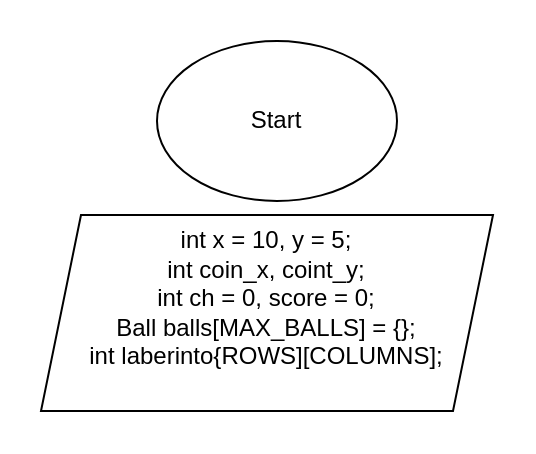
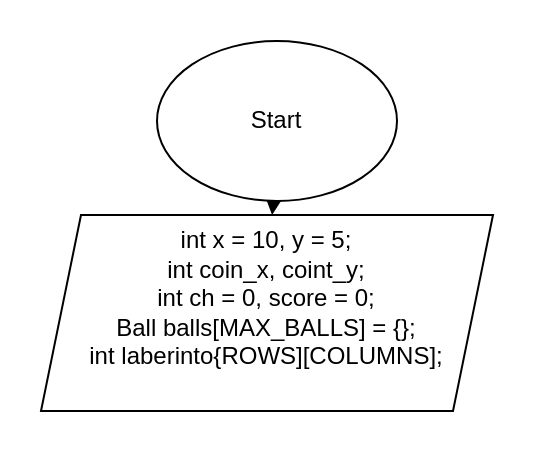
edge "Start" -> "int x = 10, y = 5; int coin_x, coint_y; int ch = 0, score = 0; Ball balls[MAX_BALLS] = {}; int laberinto{ROWS][COLUMNS];": added
